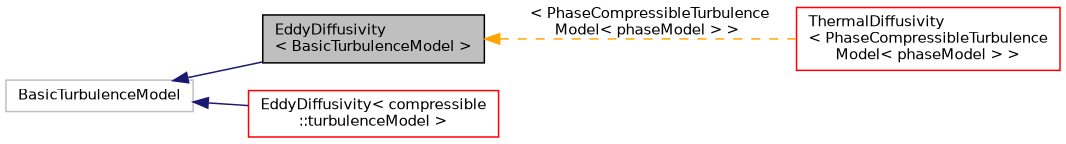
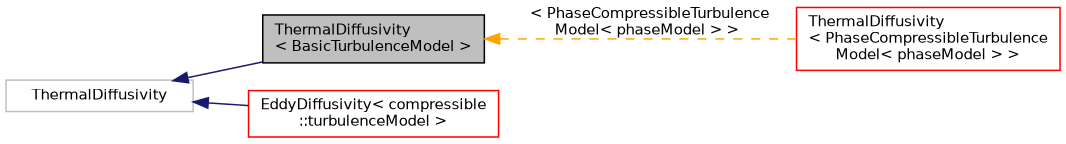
node "EddyDiffusivity < BasicTurbulenceModel >": label "EddyDiffusivity < BasicTurbulenceModel >" -> "ThermalDiffusivity < BasicTurbulenceModel >"
node "BasicTurbulenceModel": label "BasicTurbulenceModel" -> "ThermalDiffusivity"
